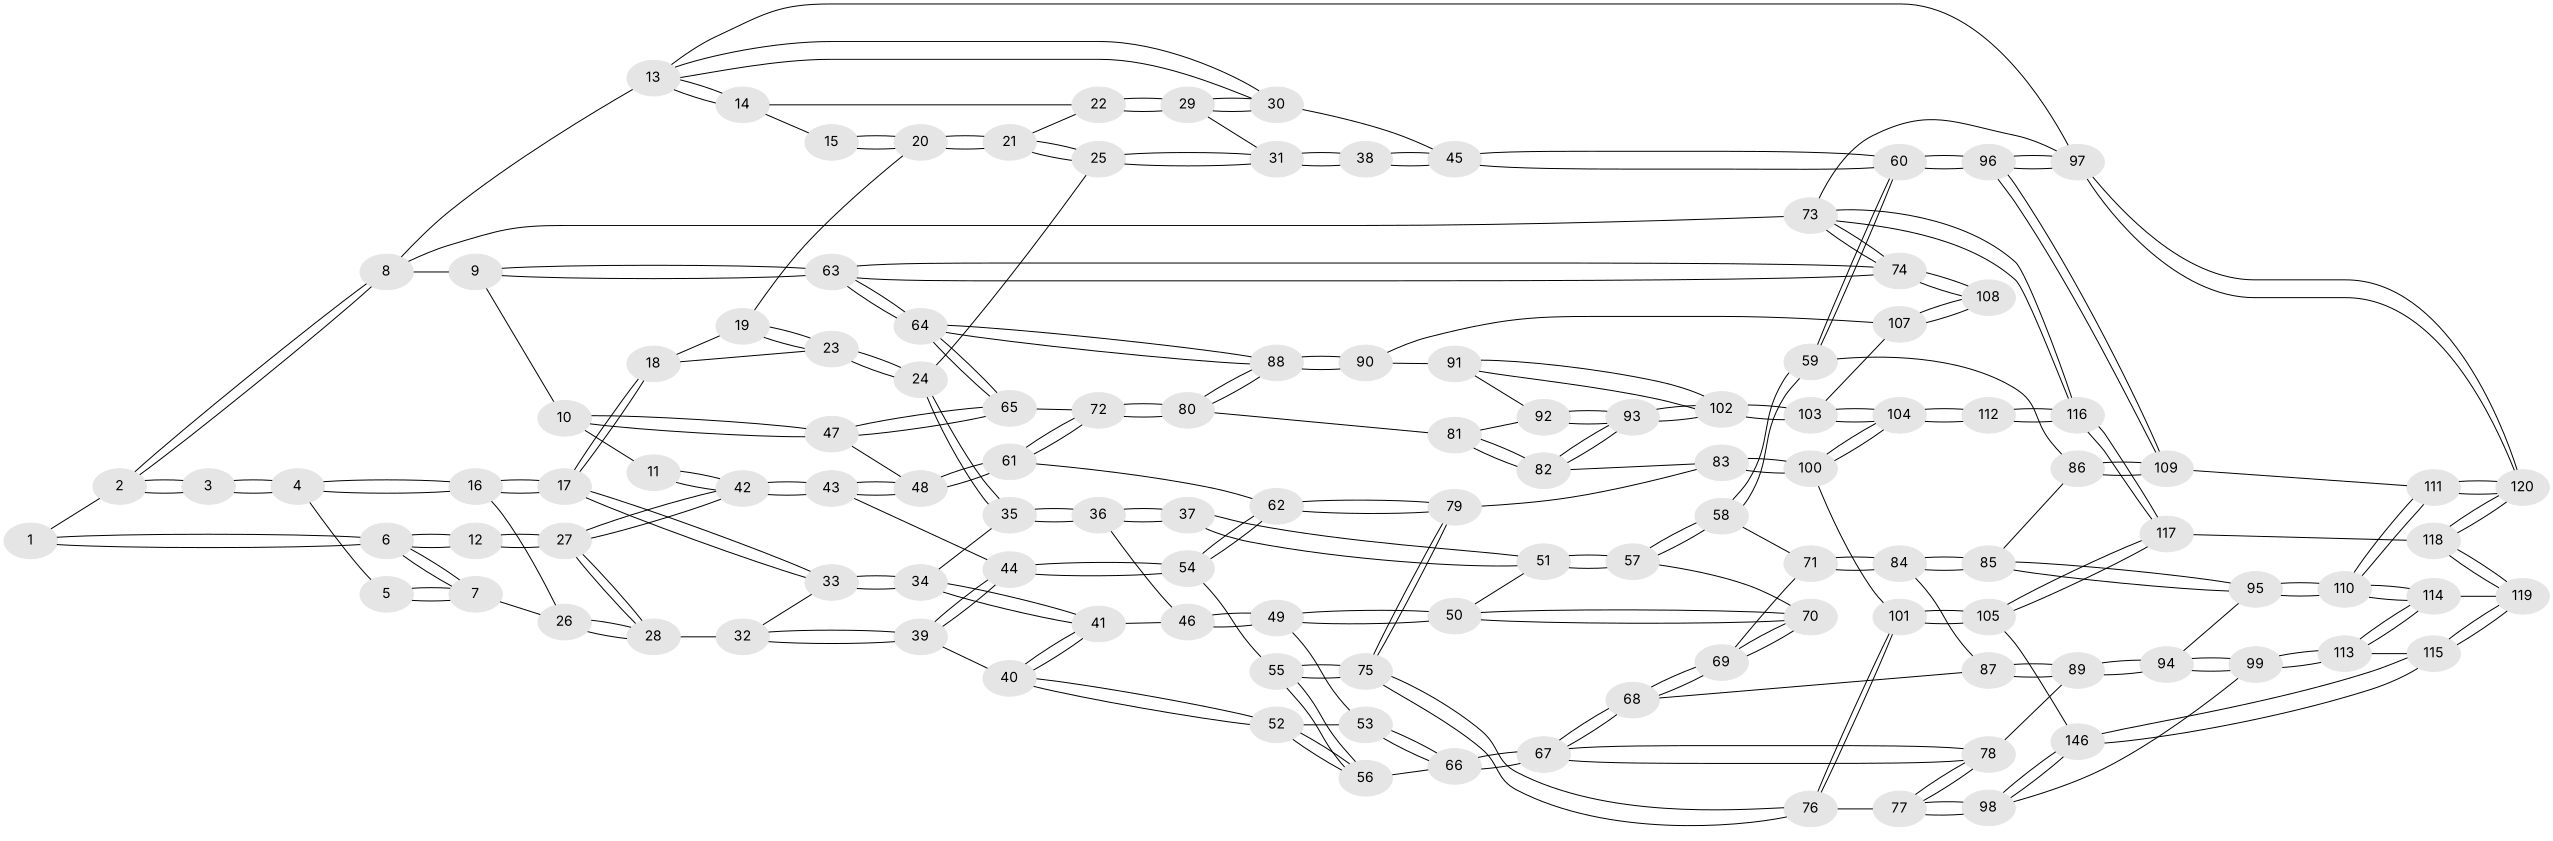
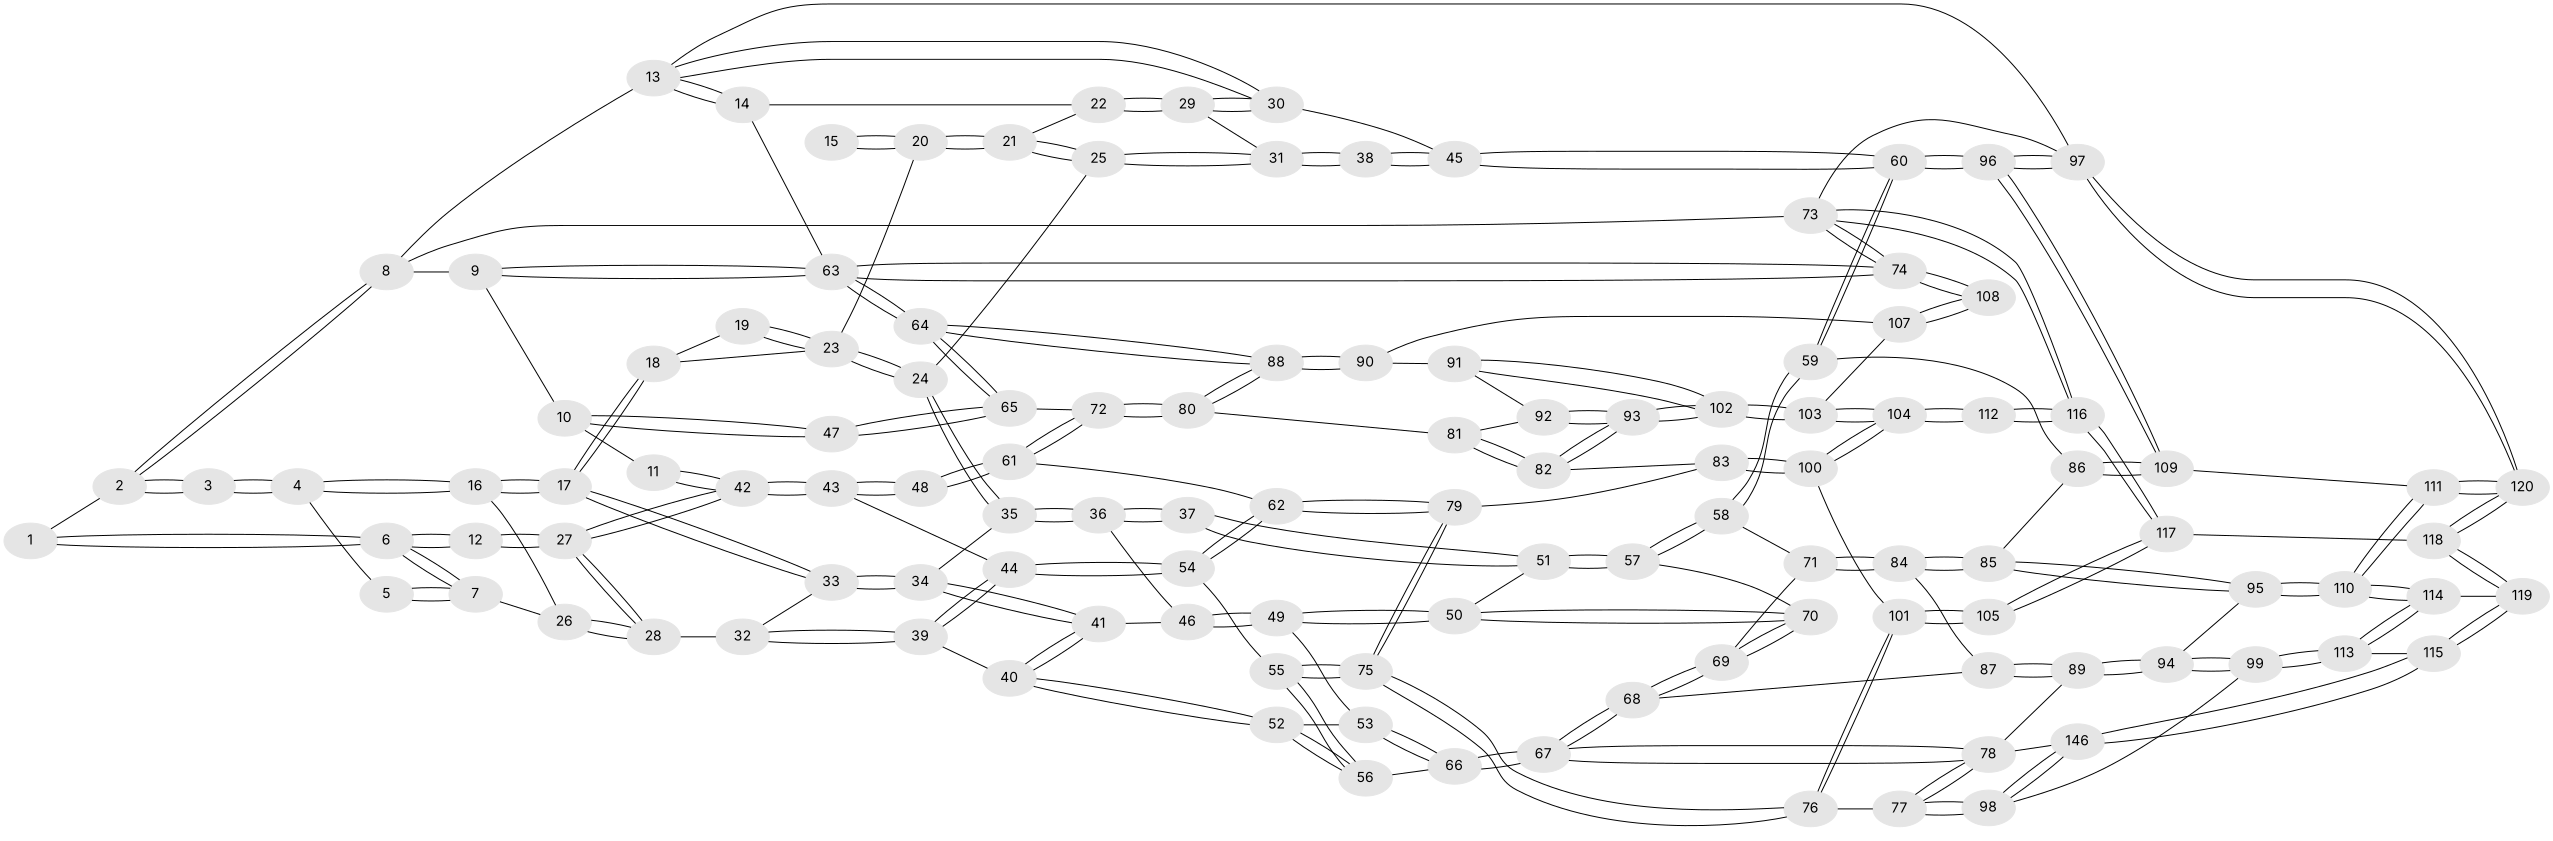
edge "14" -- "15": now "14" -- "63"
edge "20" -- "19": now "20" -- "23"
edge "47" -- "48": removed
edge "105" -- "146": now "78" -- "146"
